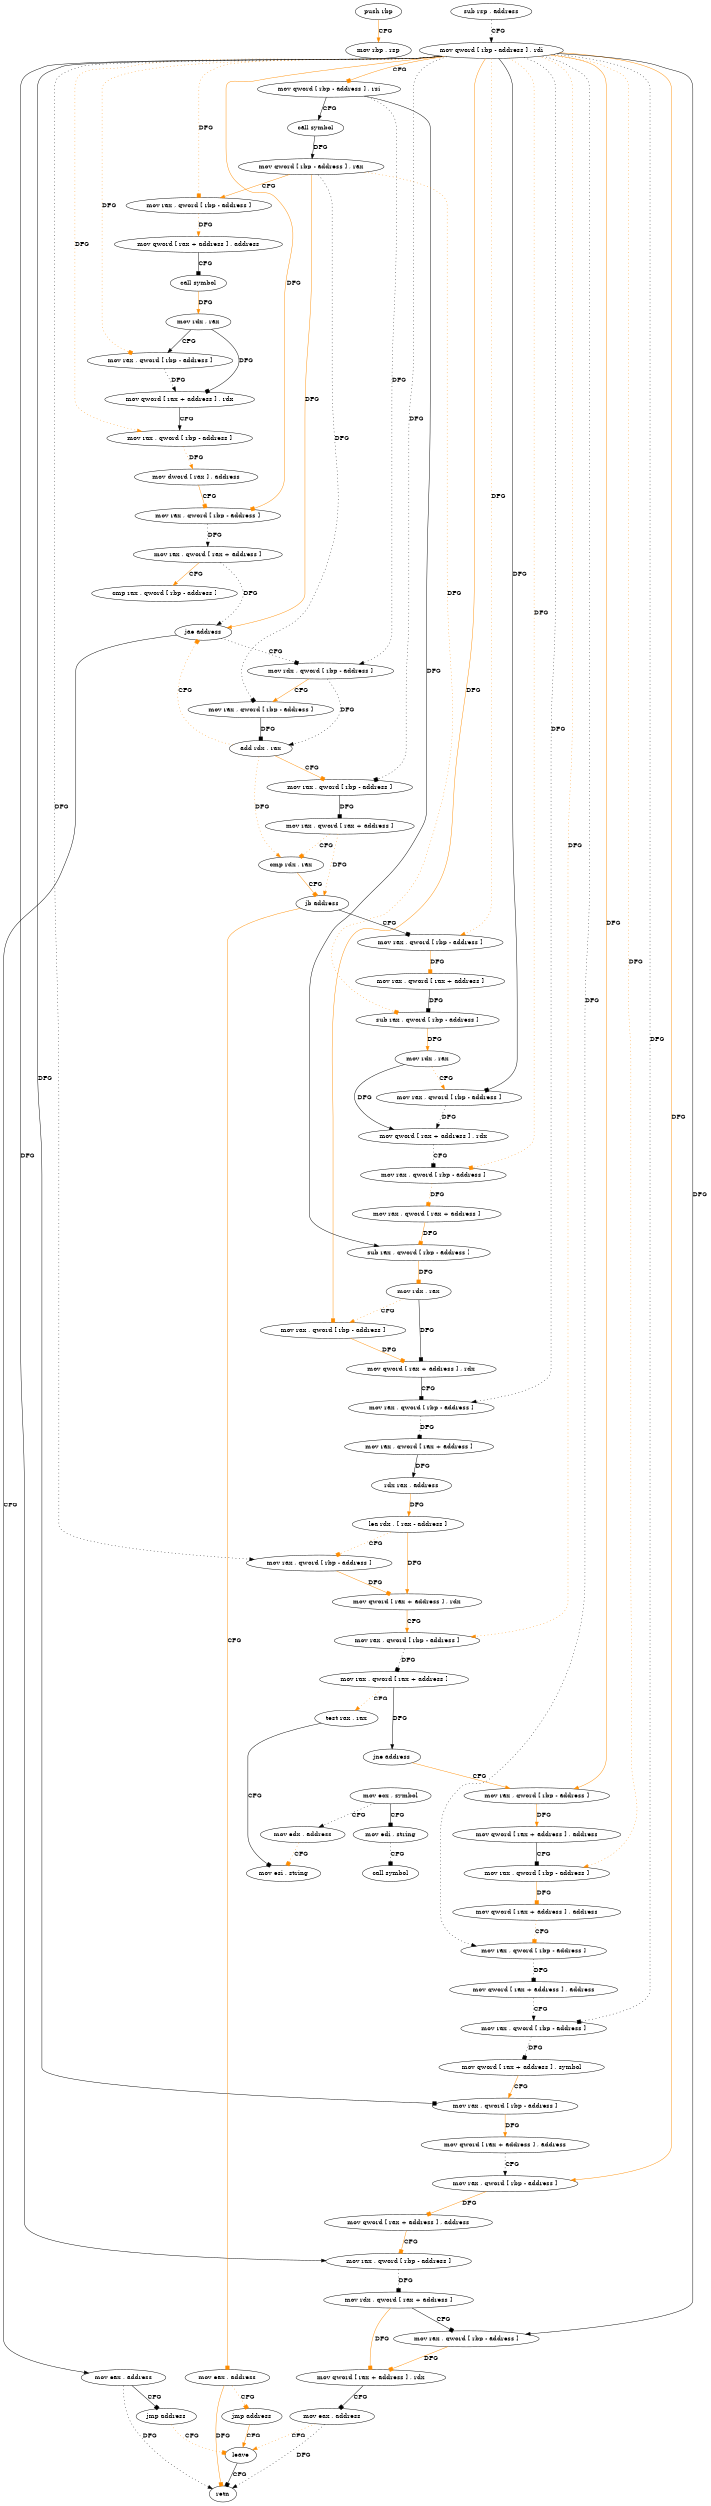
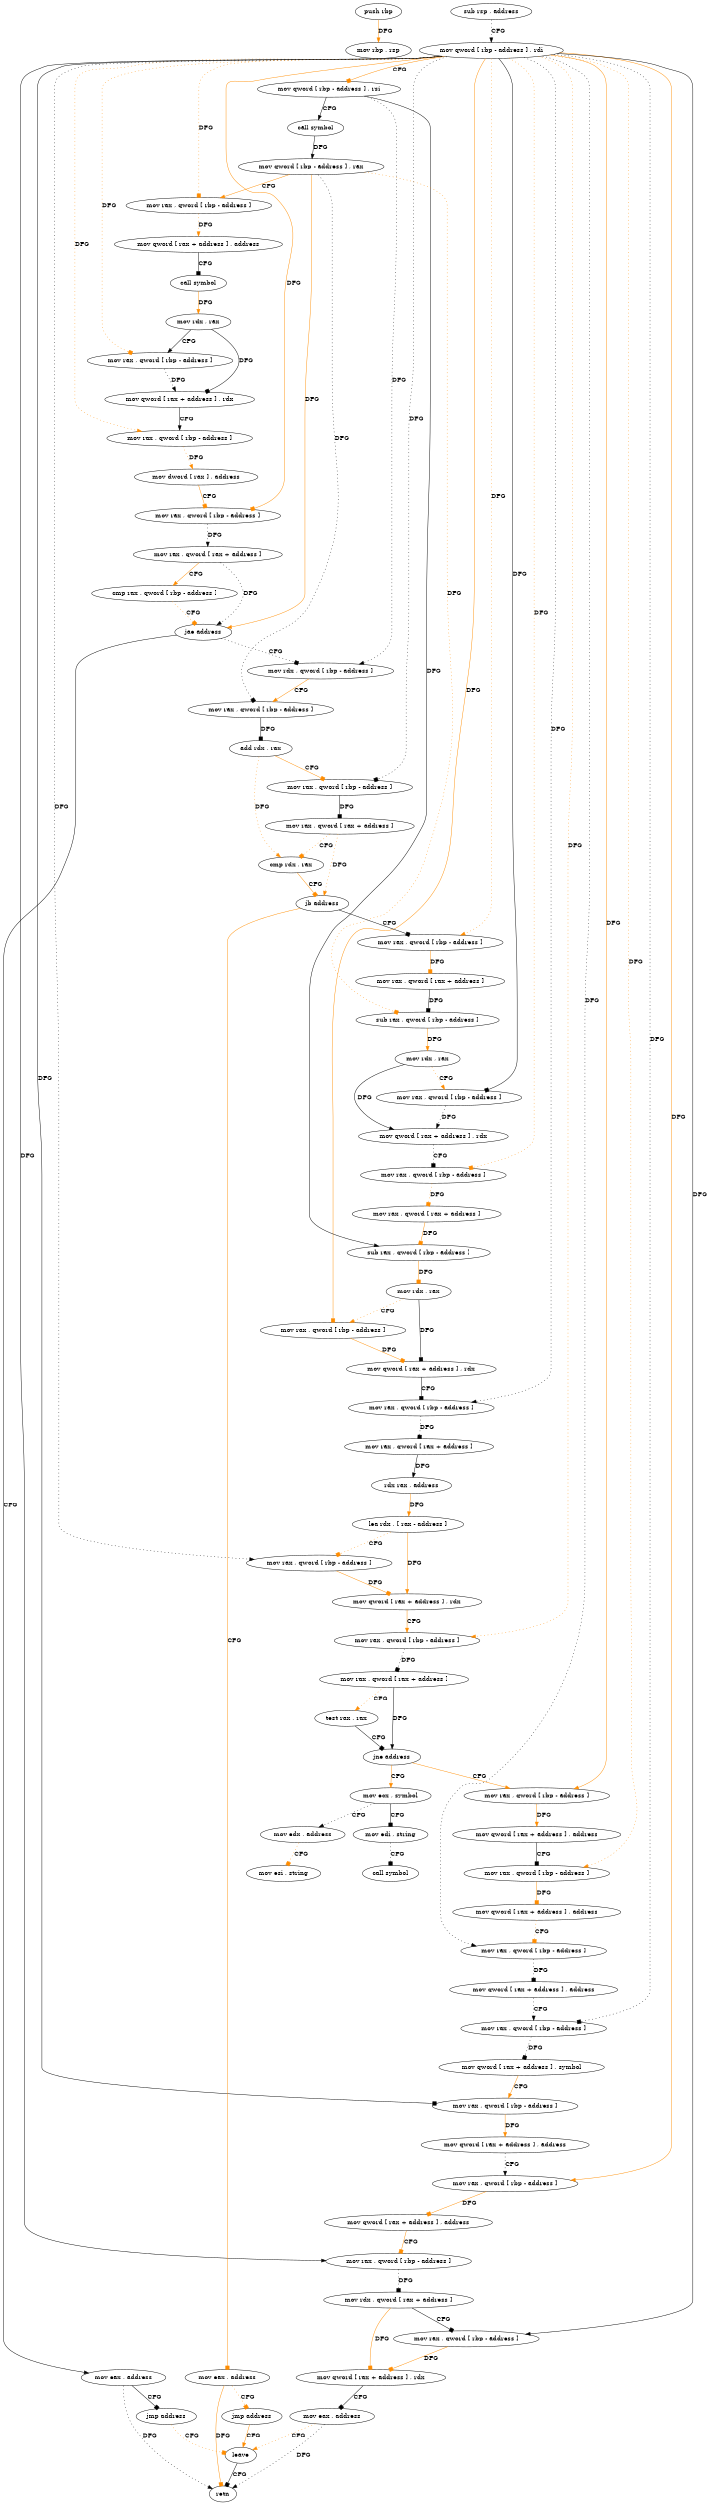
edge "push rbp" -> "mov rbp , rsp": label "CFG" -> "DFG"
edge "add rdx , rax" -> "jae address": now "cmp rax , qword [ rbp - address ]" -> "jae address"
edge "mov rdx , qword [ rbp - address ]" -> "add rdx , rax": removed, label "DFG"
edge "test rax , rax" -> "mov esi , string": now "test rax , rax" -> "jne address"
edge "jne address" -> "mov ecx , symbol": added, label "CFG"
